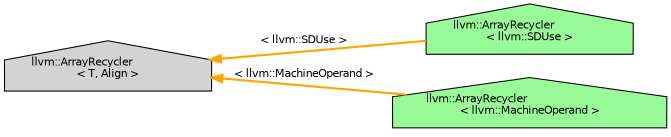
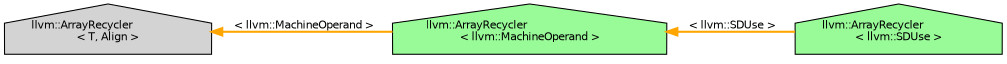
edge "llvm::ArrayRecycler < llvm::SDUse >" -> "llvm::ArrayRecycler < T, Align >": now "llvm::ArrayRecycler < llvm::SDUse >" -> "llvm::ArrayRecycler < llvm::MachineOperand >"
